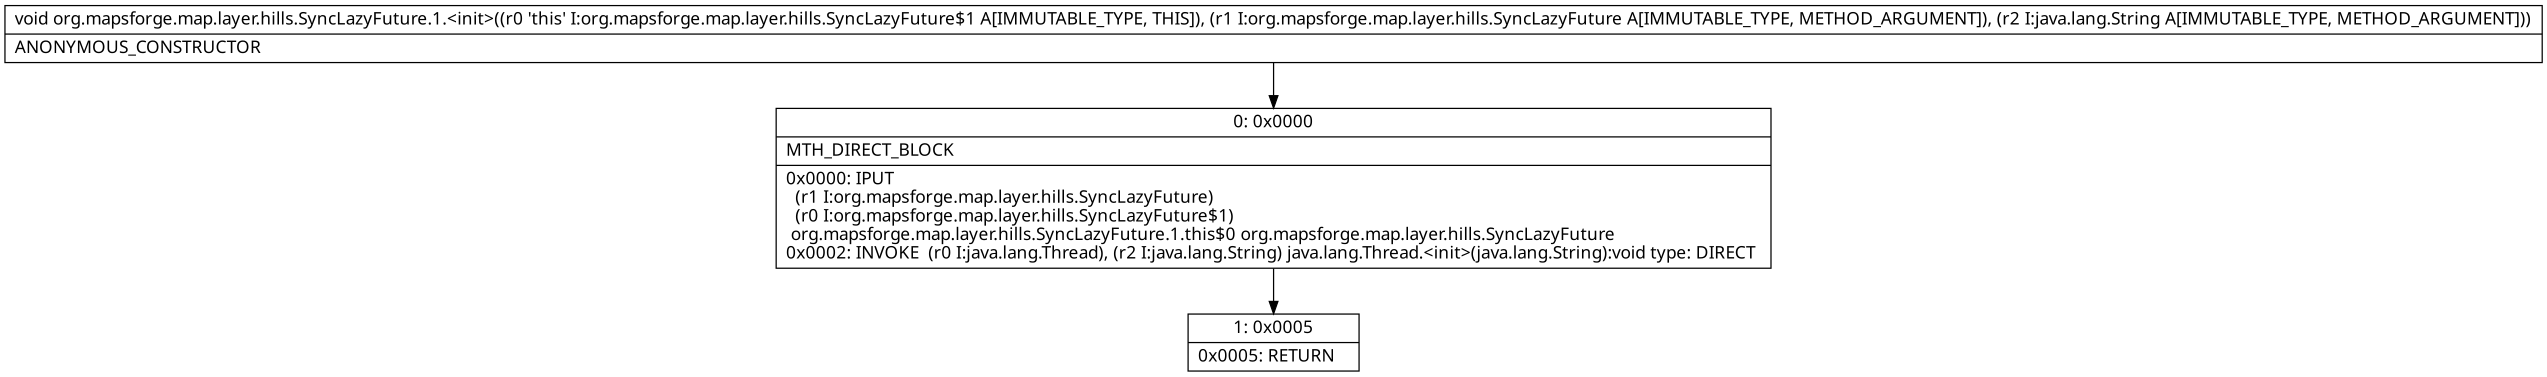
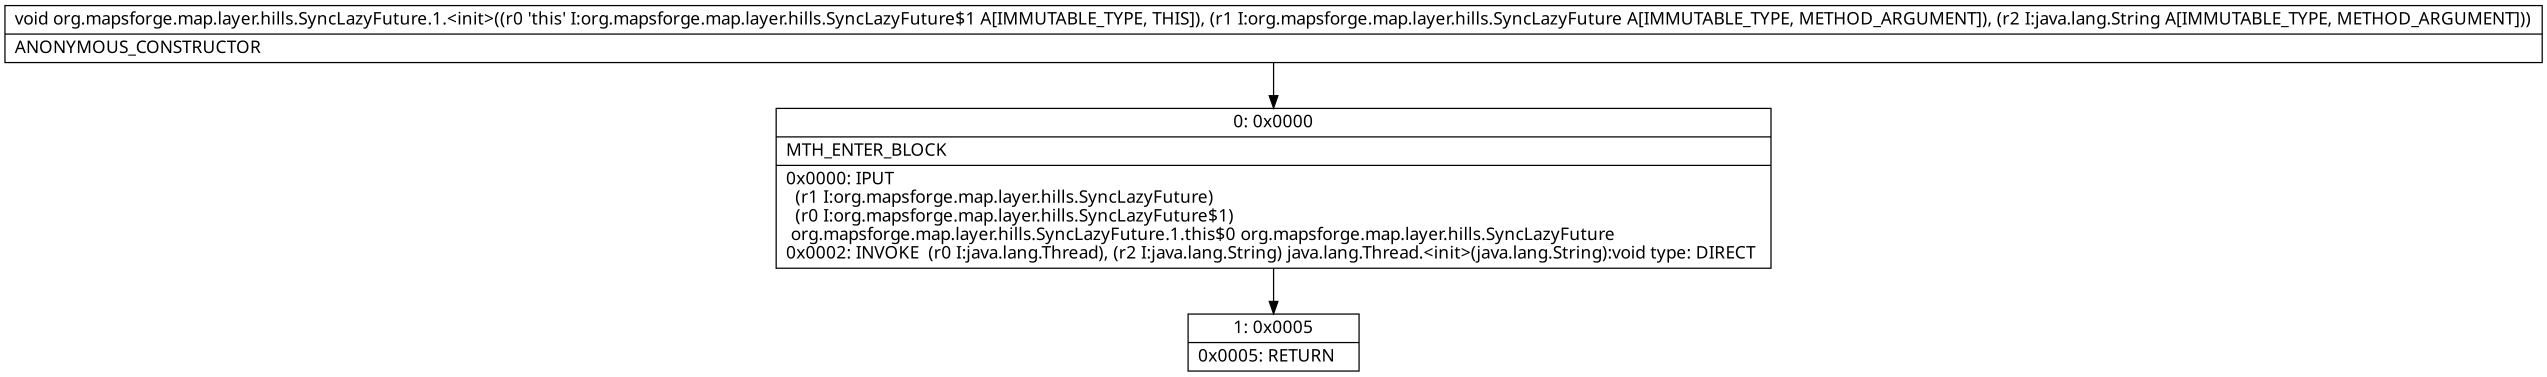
node "0: 0x0000": text "MTH_DIRECT_BLOCK" -> "MTH_ENTER_BLOCK"
